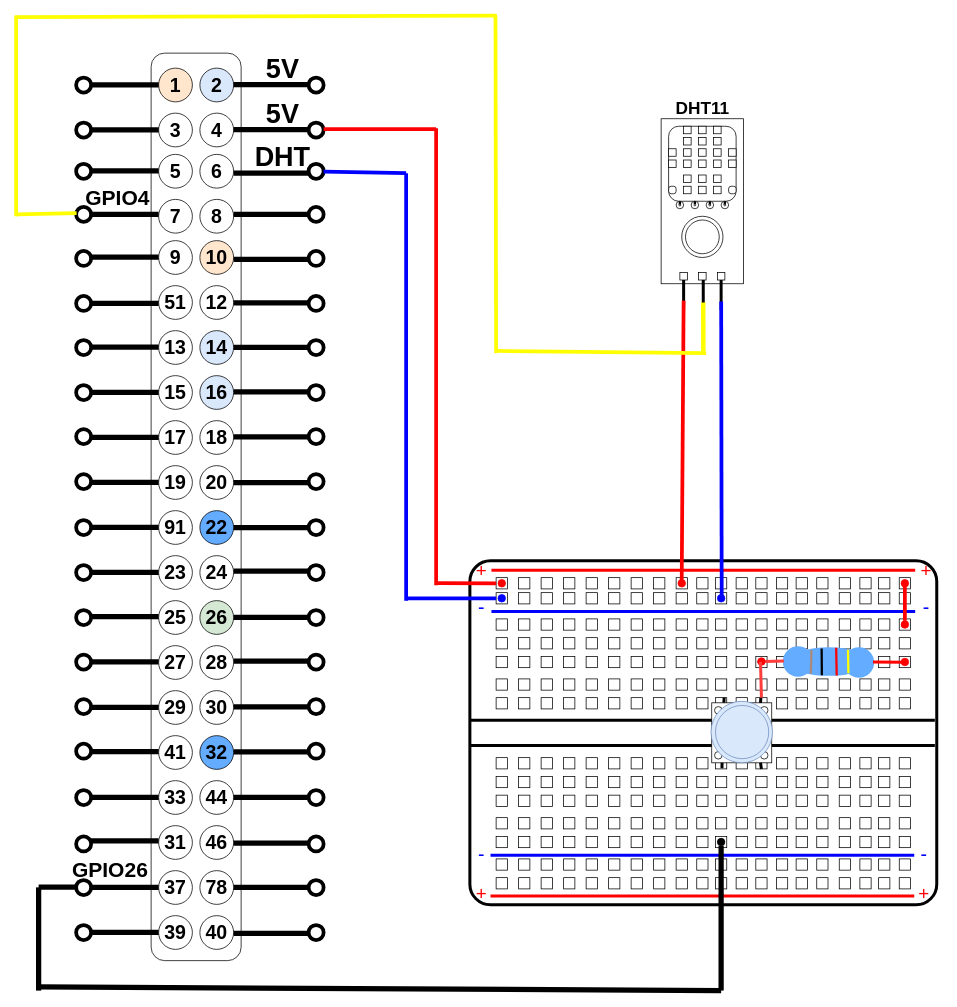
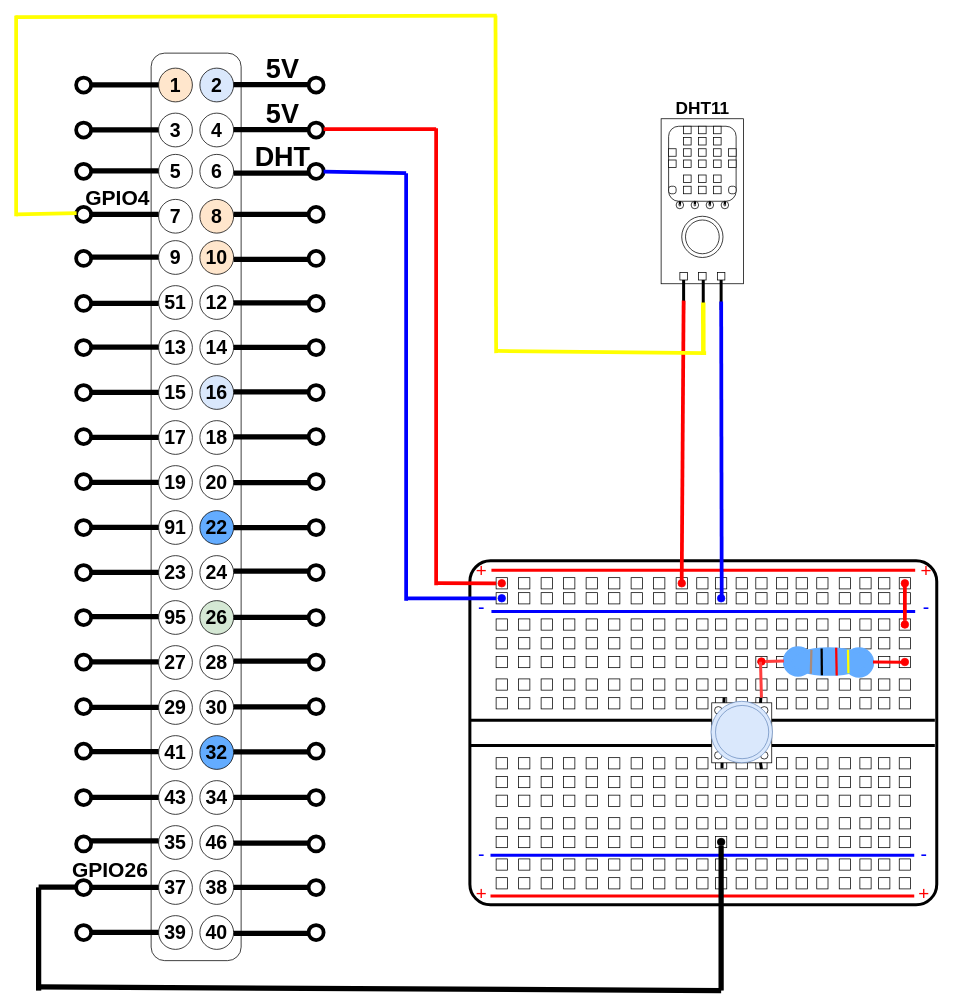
node "8": fillcolor #ffffff -> #ffe6cc
node "14": fillcolor #dae8fc -> #ffffff
node "25": label "25" -> "95"
node "33": label "33" -> "43"
node "44": label "44" -> "34"
node "31": label "31" -> "35"
node "78": label "78" -> "38"
